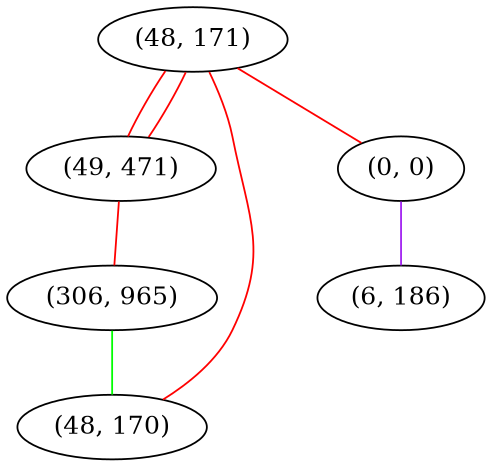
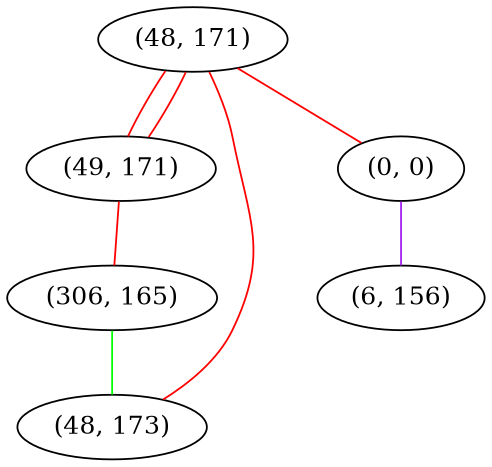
node "(49, 471)": label "(49, 471)" -> "(49, 171)"
node "(306, 965)": label "(306, 965)" -> "(306, 165)"
node "(6, 186)": label "(6, 186)" -> "(6, 156)"
node "(48, 170)": label "(48, 170)" -> "(48, 173)"
